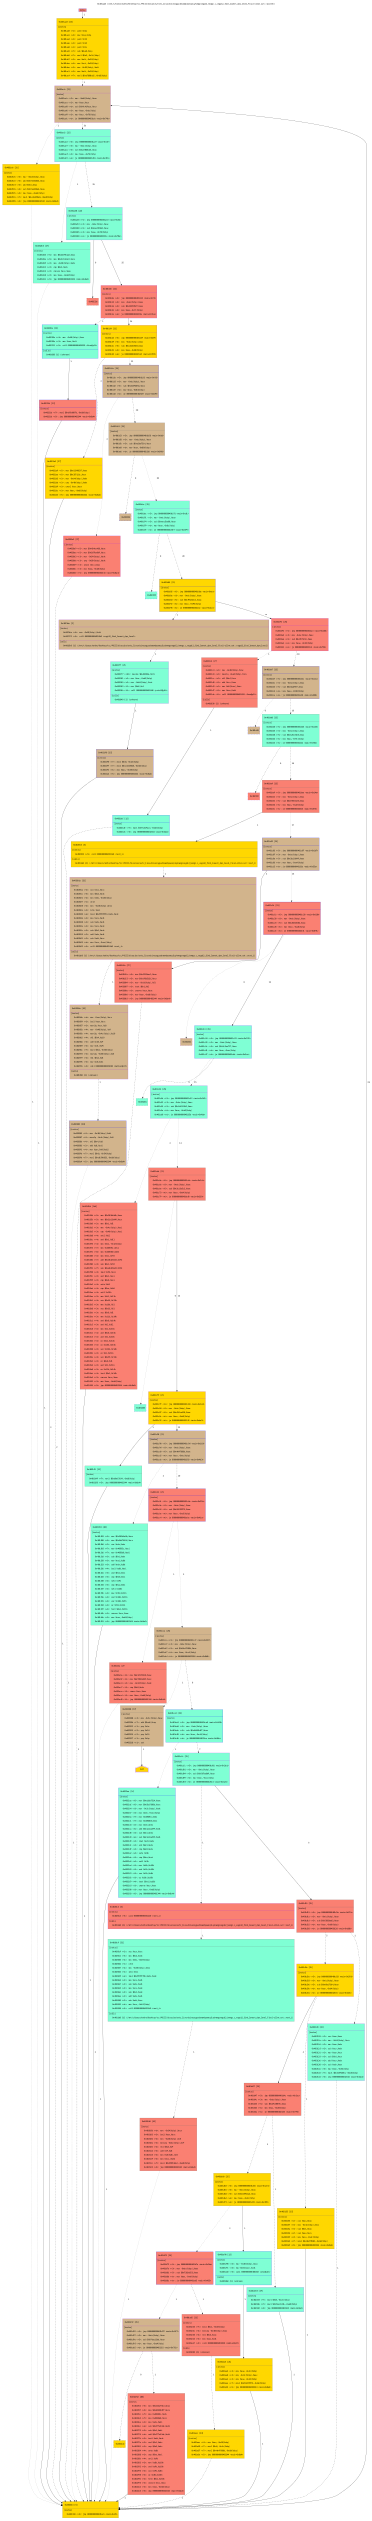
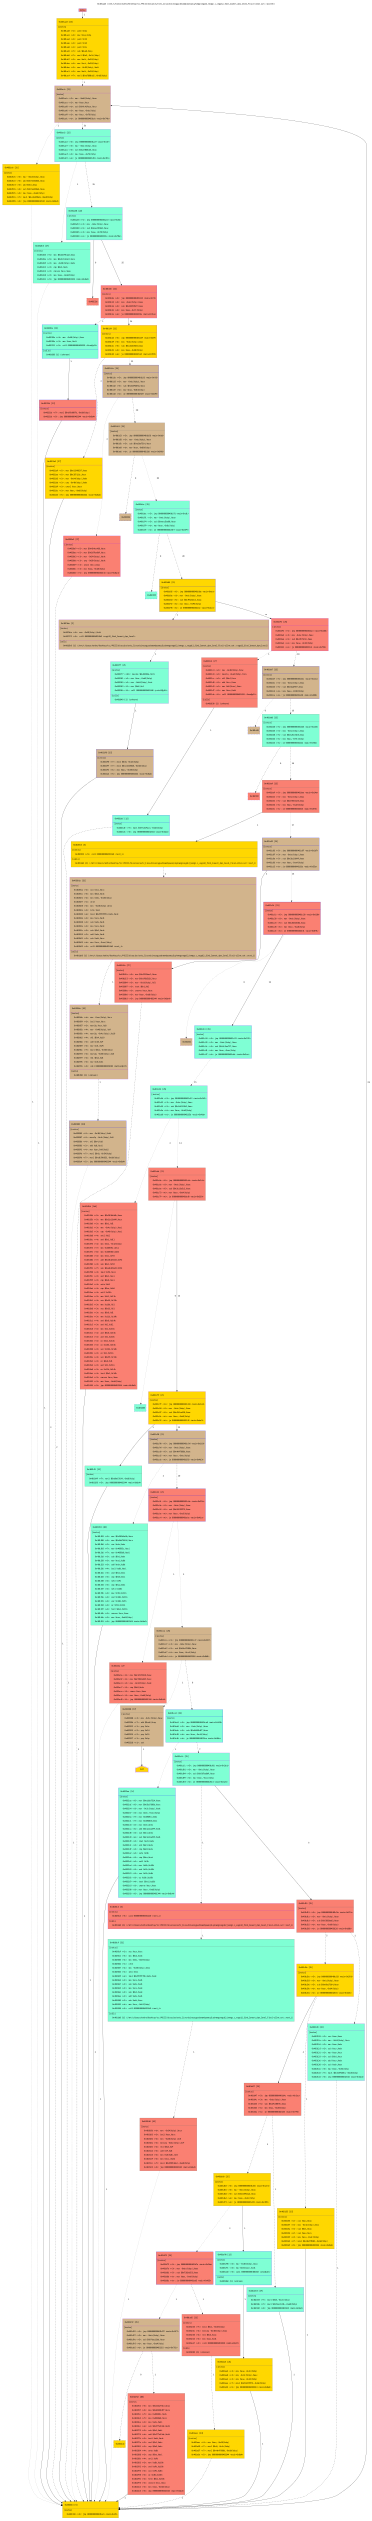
node "0x401e8c": removed
